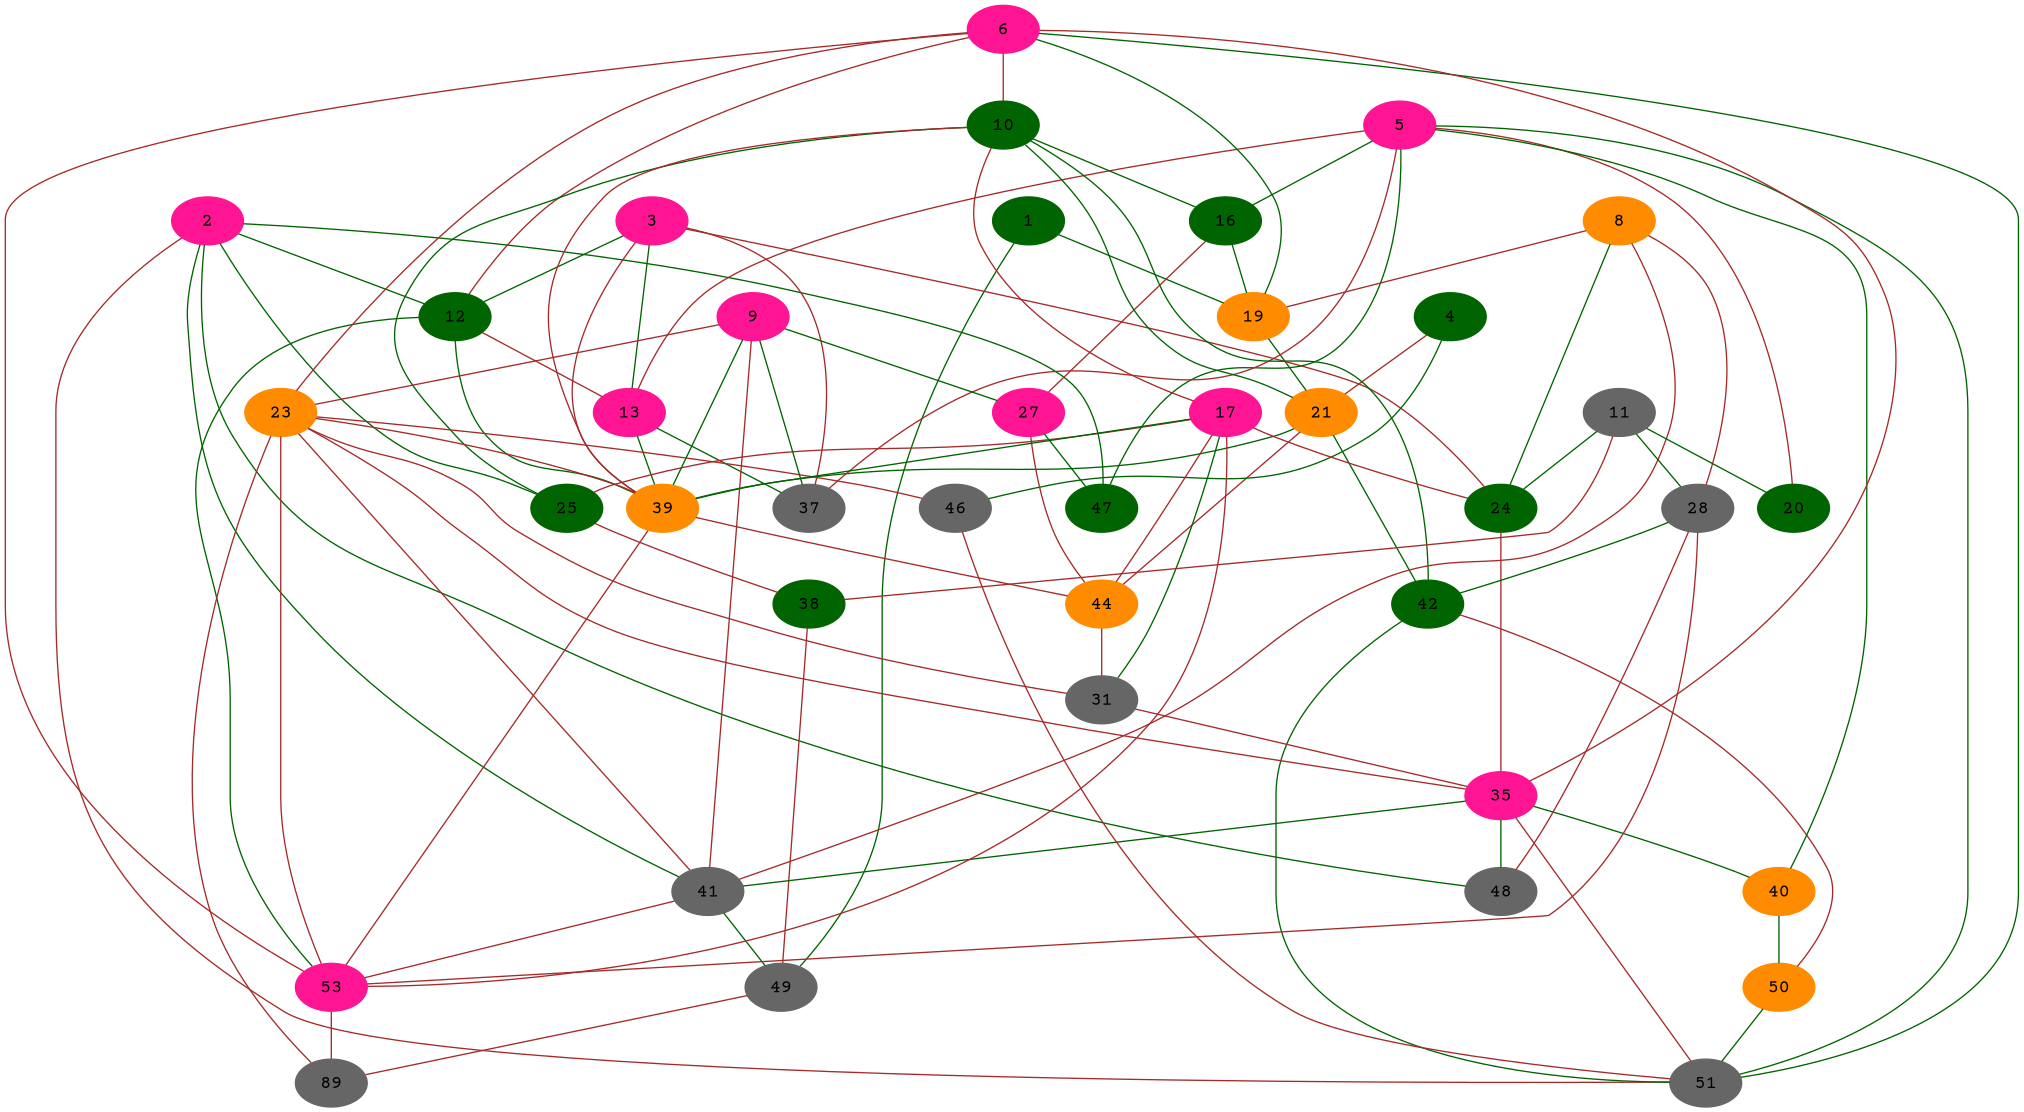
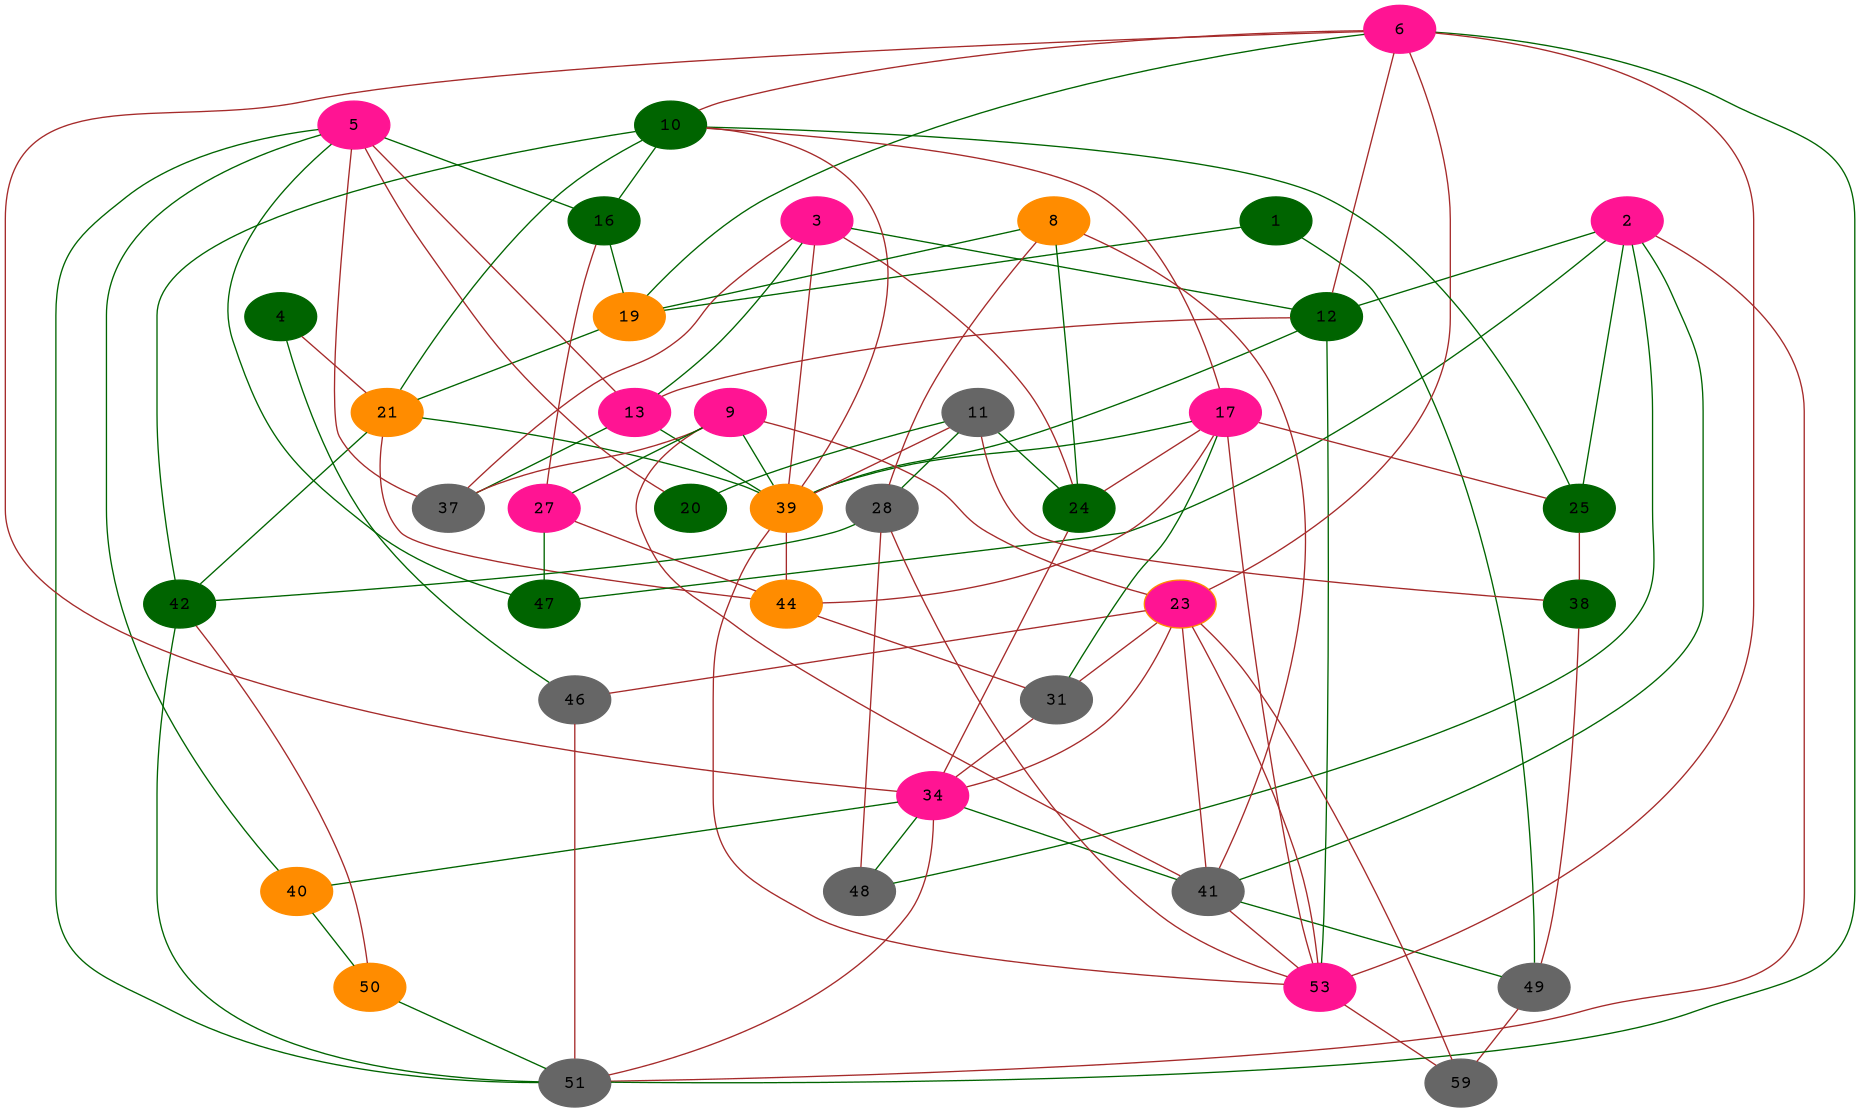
edge "8" -- "19": color brown -> darkgreen
node "23": fillcolor darkorange -> deeppink
edge "9" -- "37": color darkgreen -> brown
edge "23" -- "39": now "11" -- "39"
node "35": label "35" -> "34"
node "89": label "89" -> "59"
